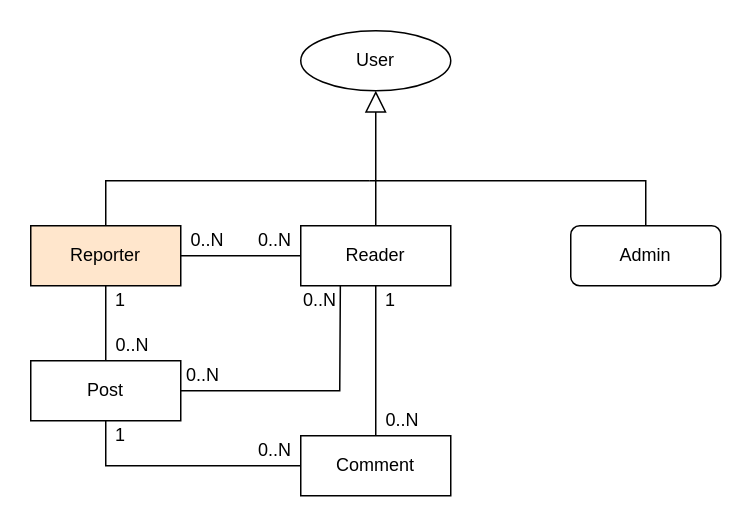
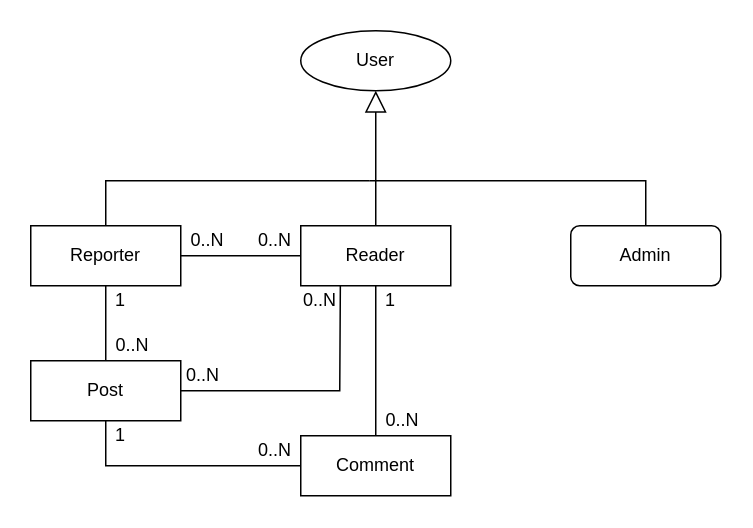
node "Reporter": fillcolor #ffe6cc -> #ffffff
